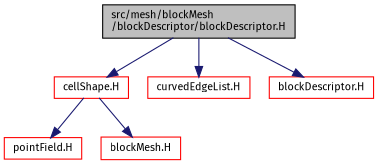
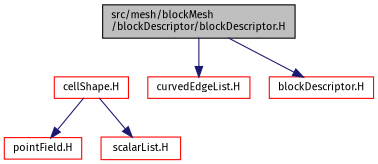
edge "src/mesh/blockMesh /blockDescriptor/blockDescriptor.H" -> "cellShape.H": removed
node "blockMesh.H": label "blockMesh.H" -> "scalarList.H"
